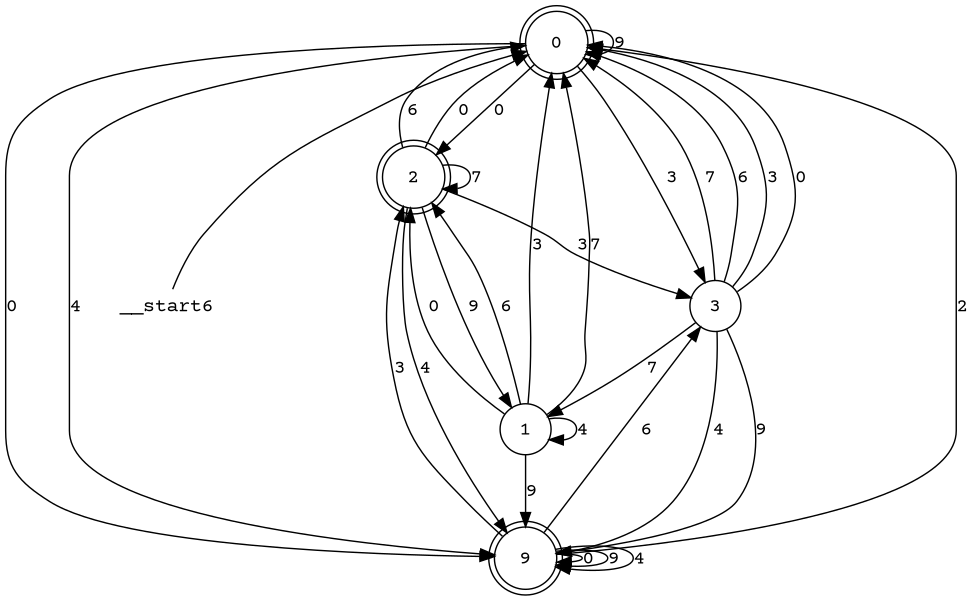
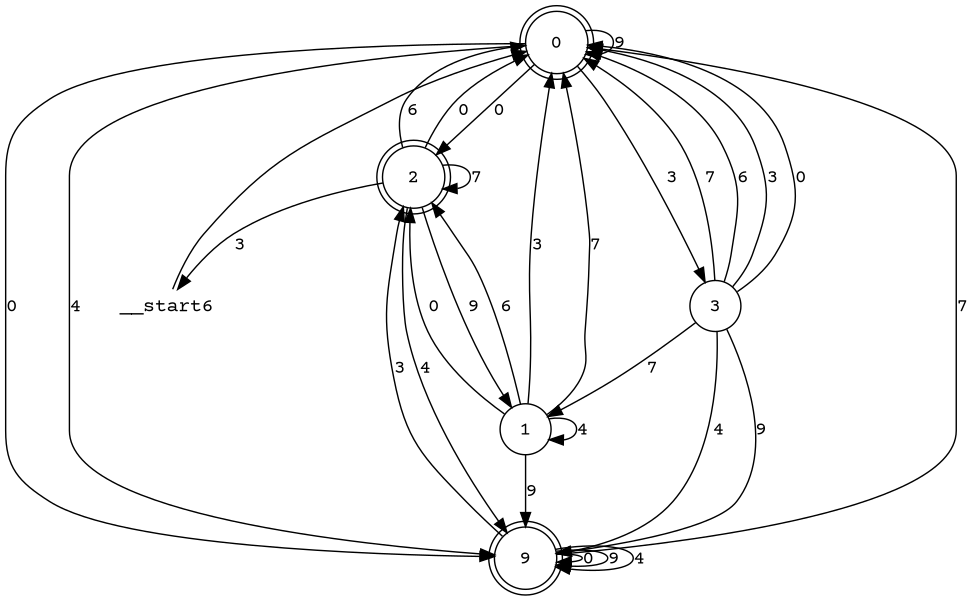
edge "2" -> "3": now "2" -> "__start6"
edge "9" -> "0": label "2" -> "7"
edge "9" -> "3": removed, label "6"
